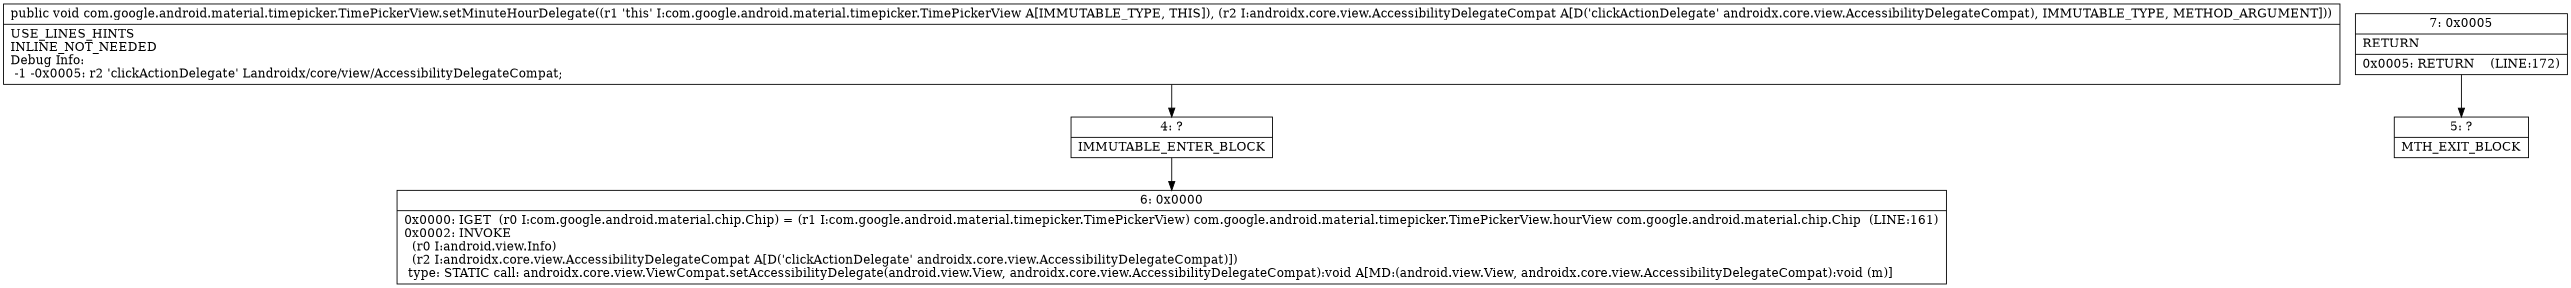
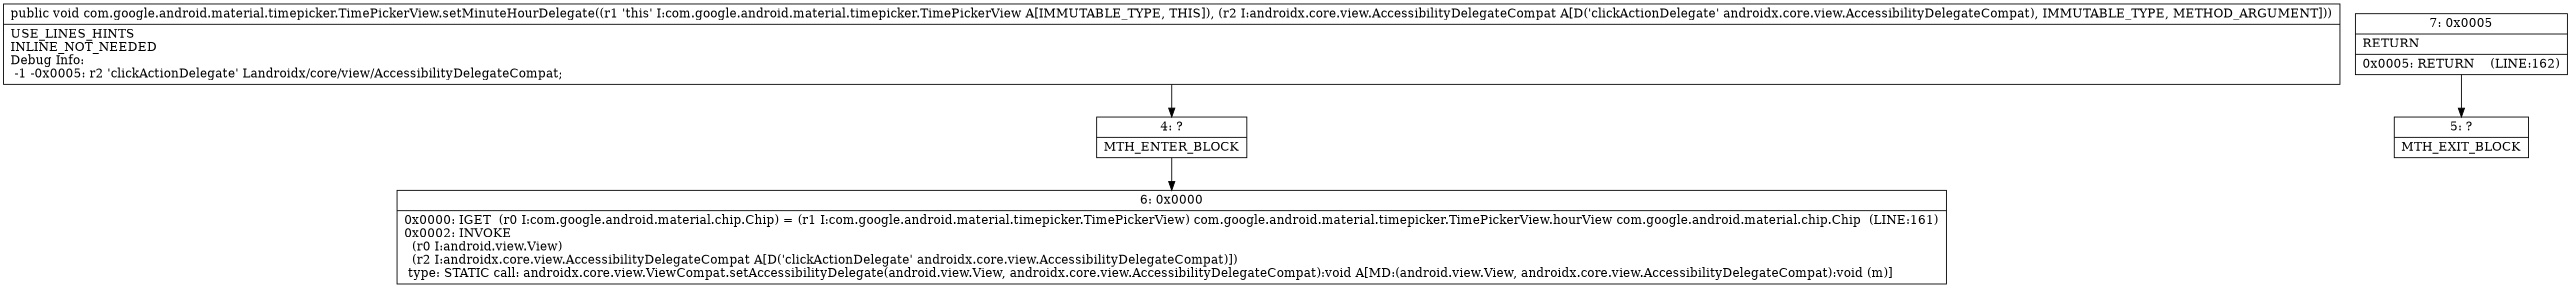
node "7: 0x0005": text "0x0005: RETURN    (LINE:172)" -> "0x0005: RETURN    (LINE:162)"
node "4: ?": text "IMMUTABLE_ENTER_BLOCK" -> "MTH_ENTER_BLOCK"
node "6: 0x0000": text "(r0 I:android.view.Info)" -> "(r0 I:android.view.View)"
